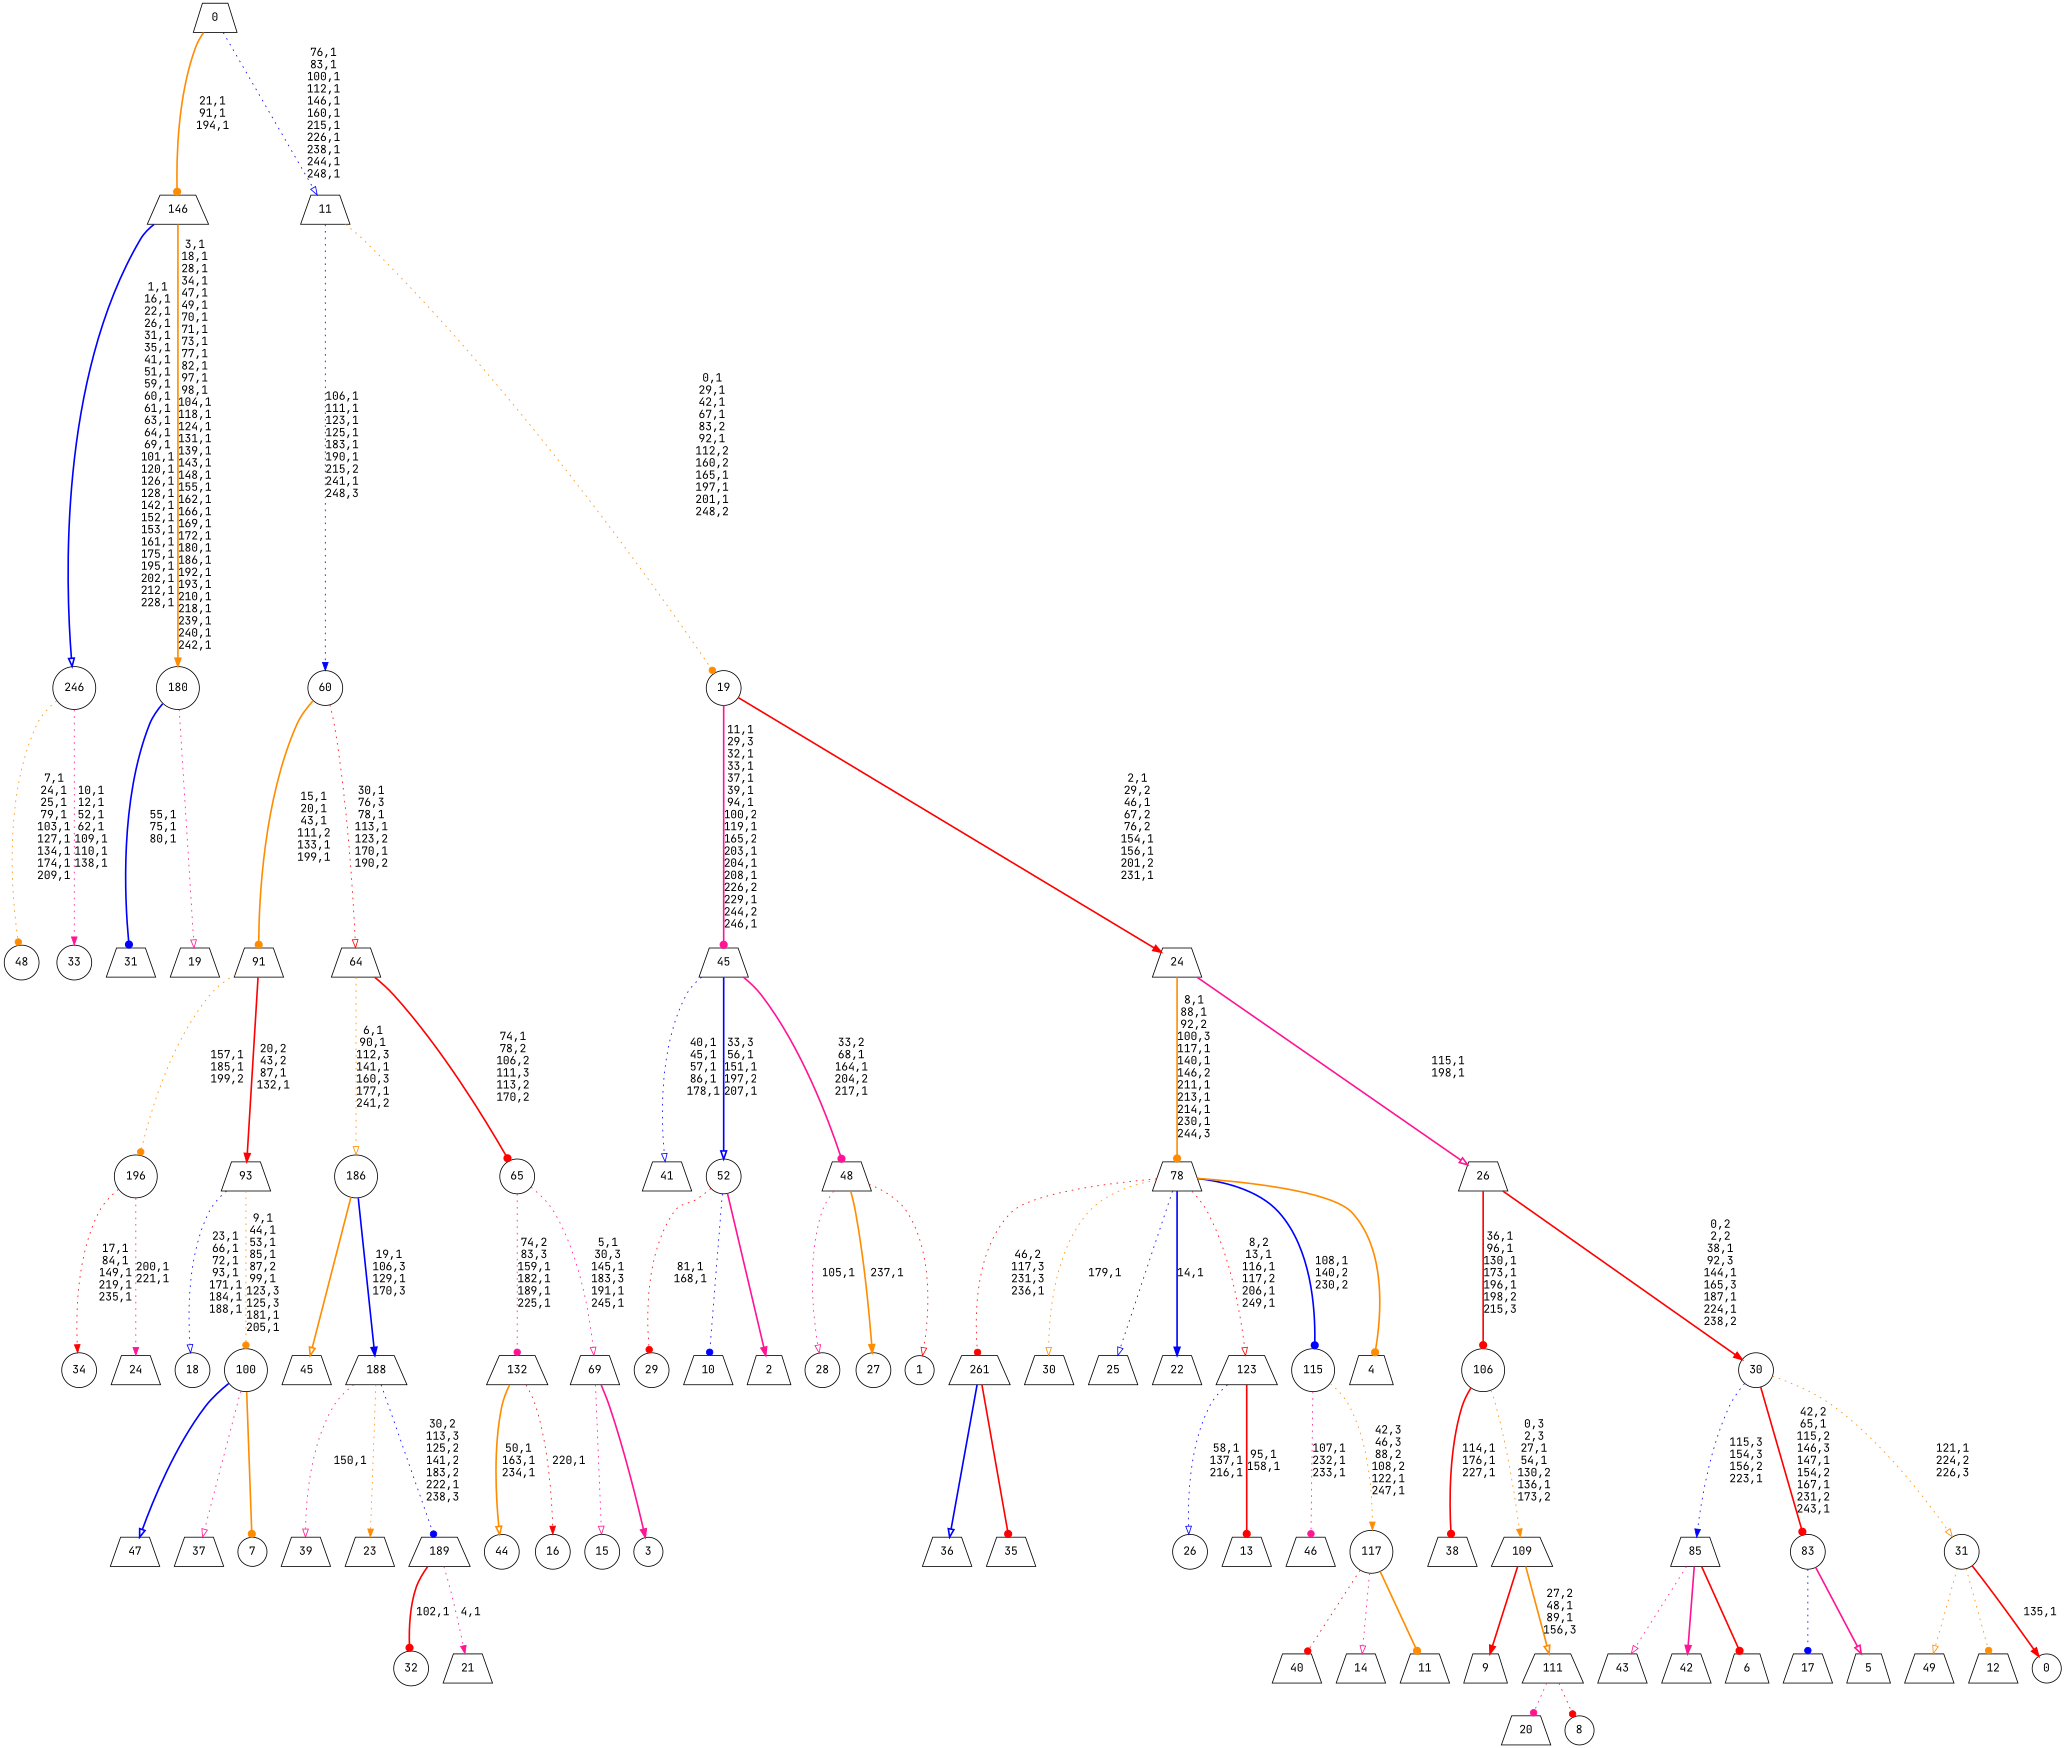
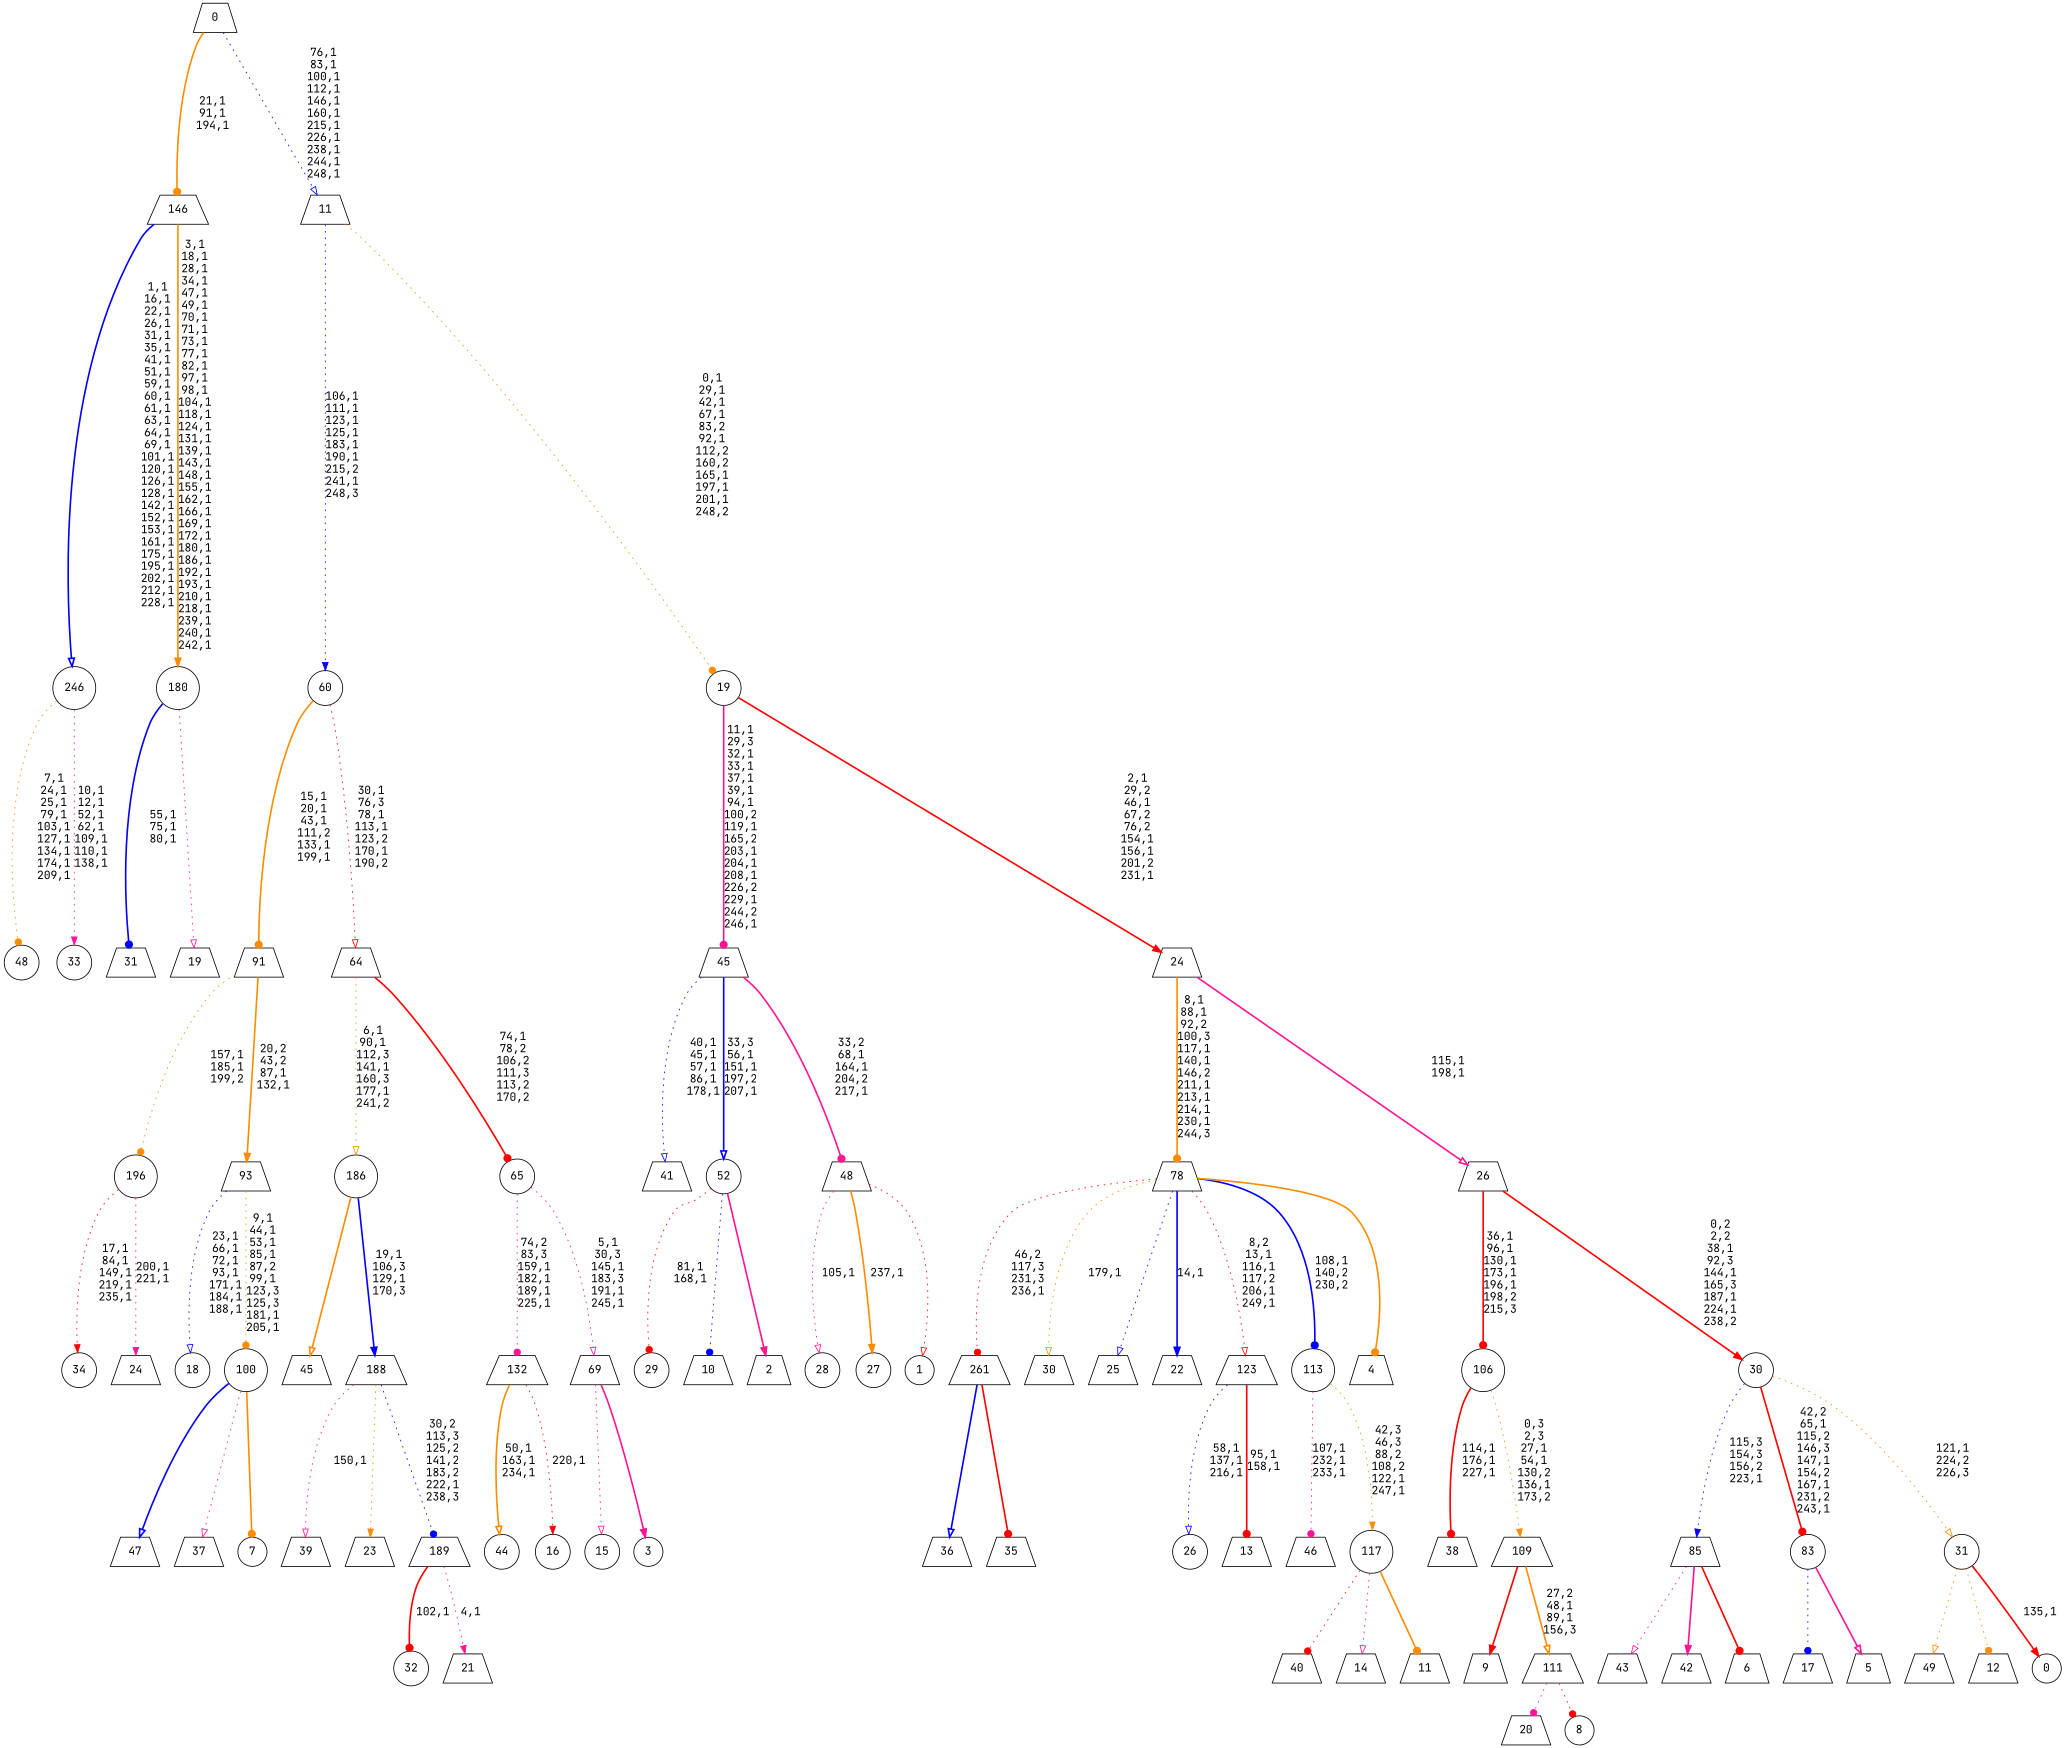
edge "91" -> "93": color red -> darkorange
node "115": label "115" -> "113"
